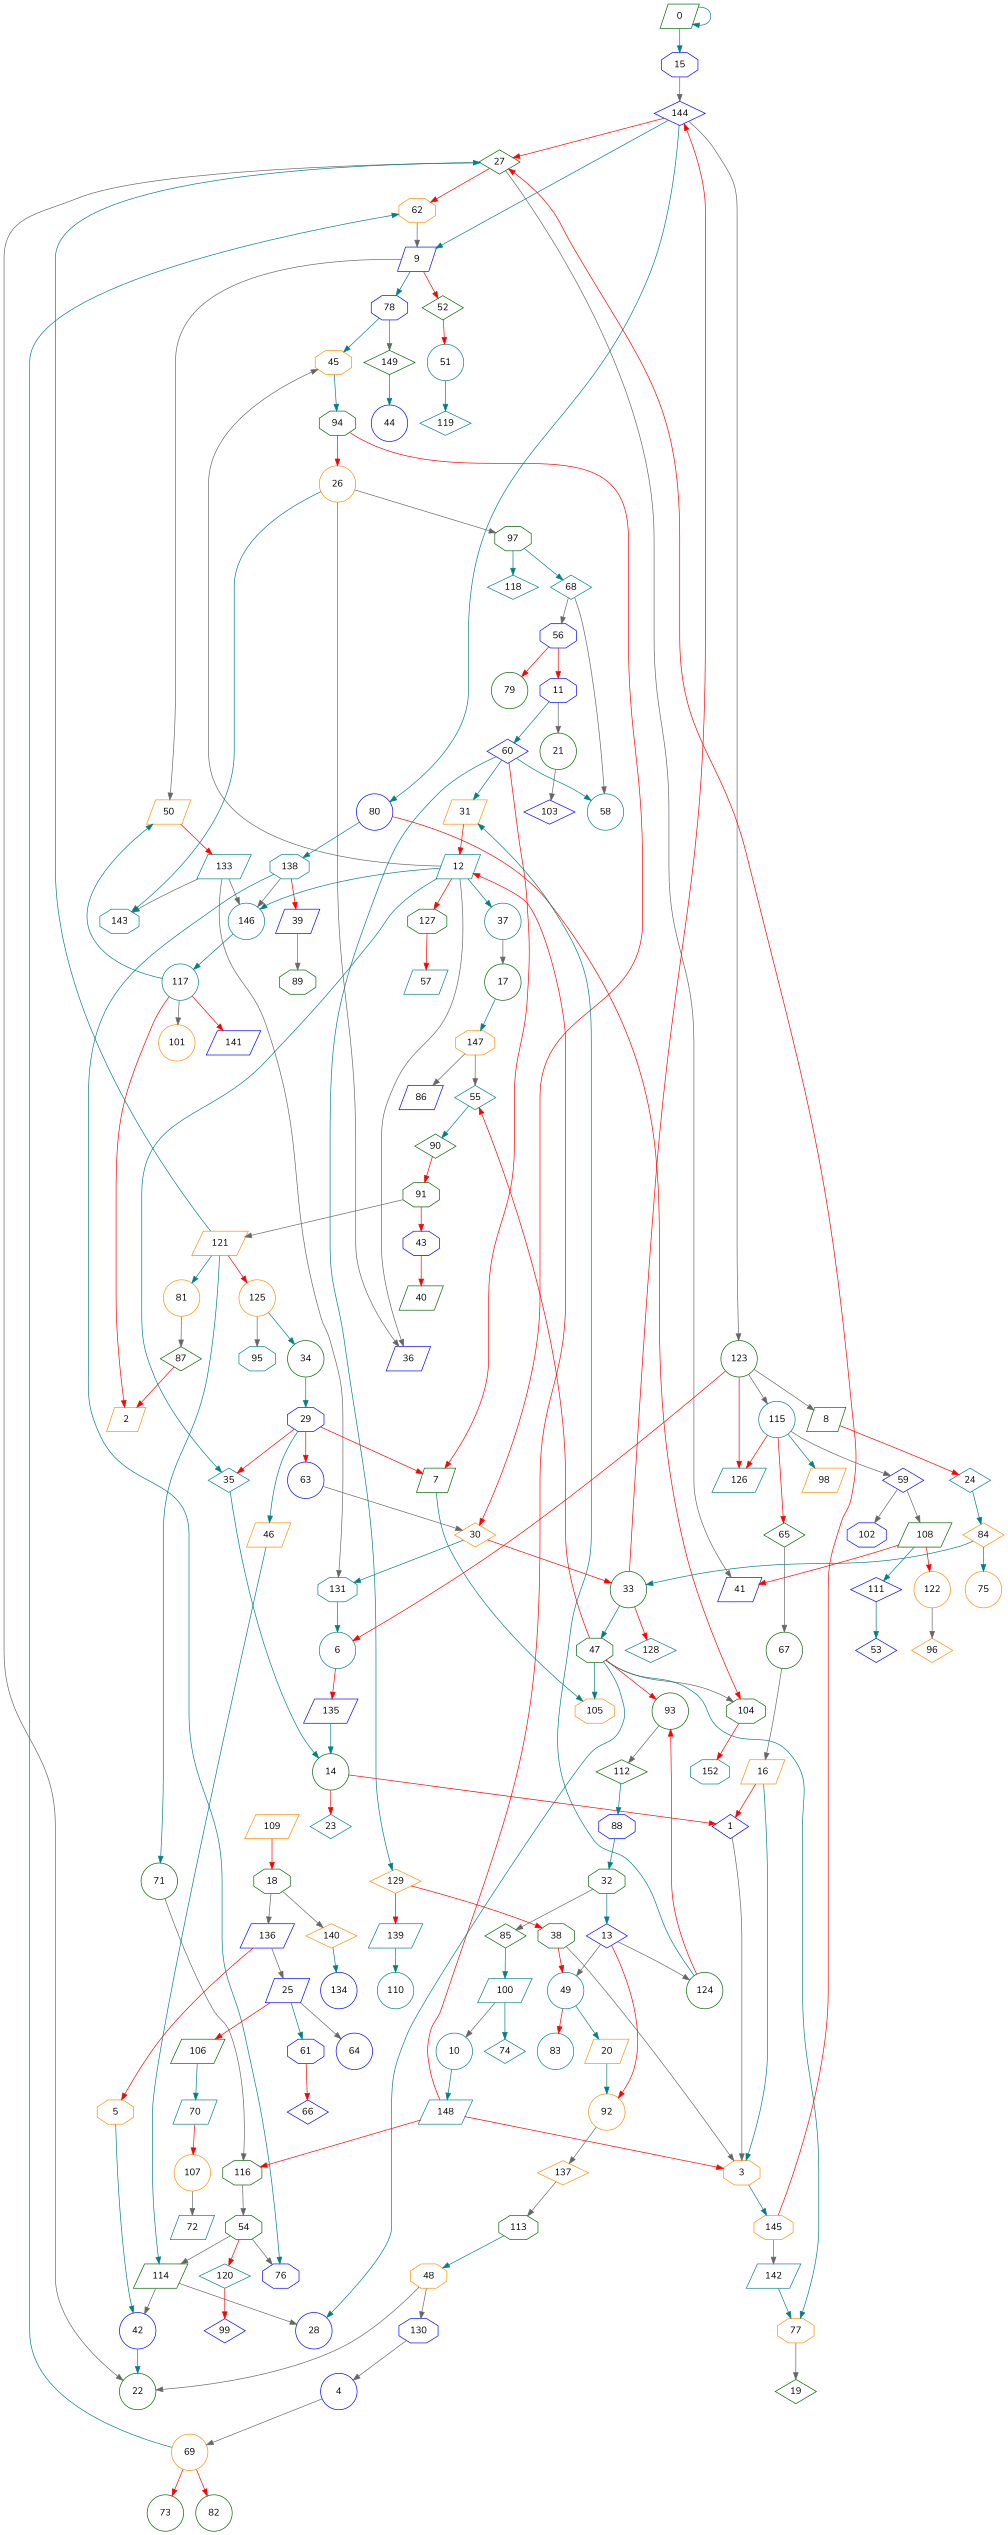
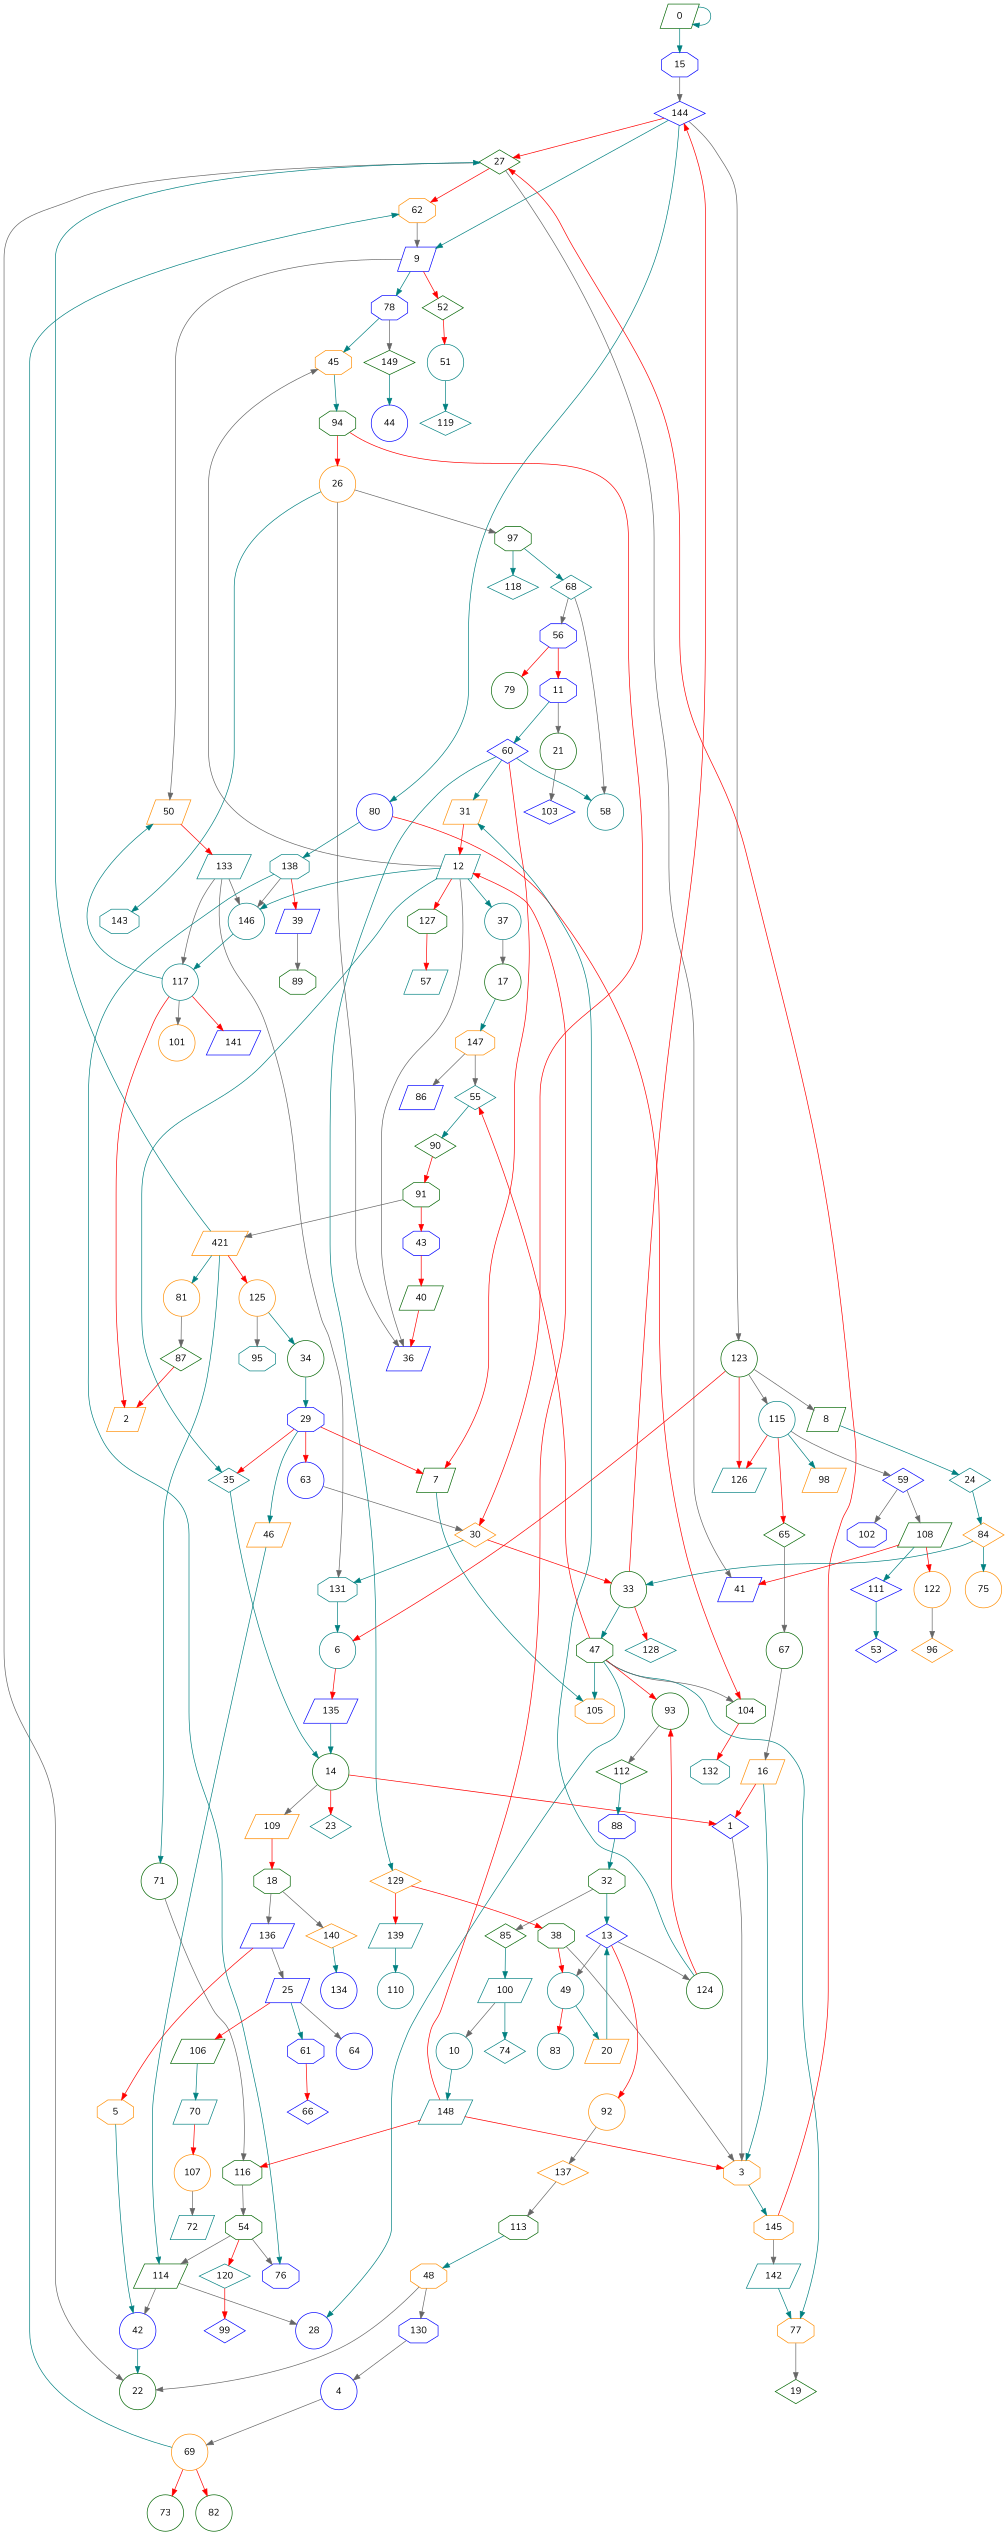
edge "133" -> "143": now "133" -> "117"
node "121": label "121" -> "421"
edge "40" -> "36": added
edge "8" -> "24": color red -> teal
node "152": label "152" -> "132"
edge "14" -> "109": added
edge "20" -> "92": now "20" -> "13"
